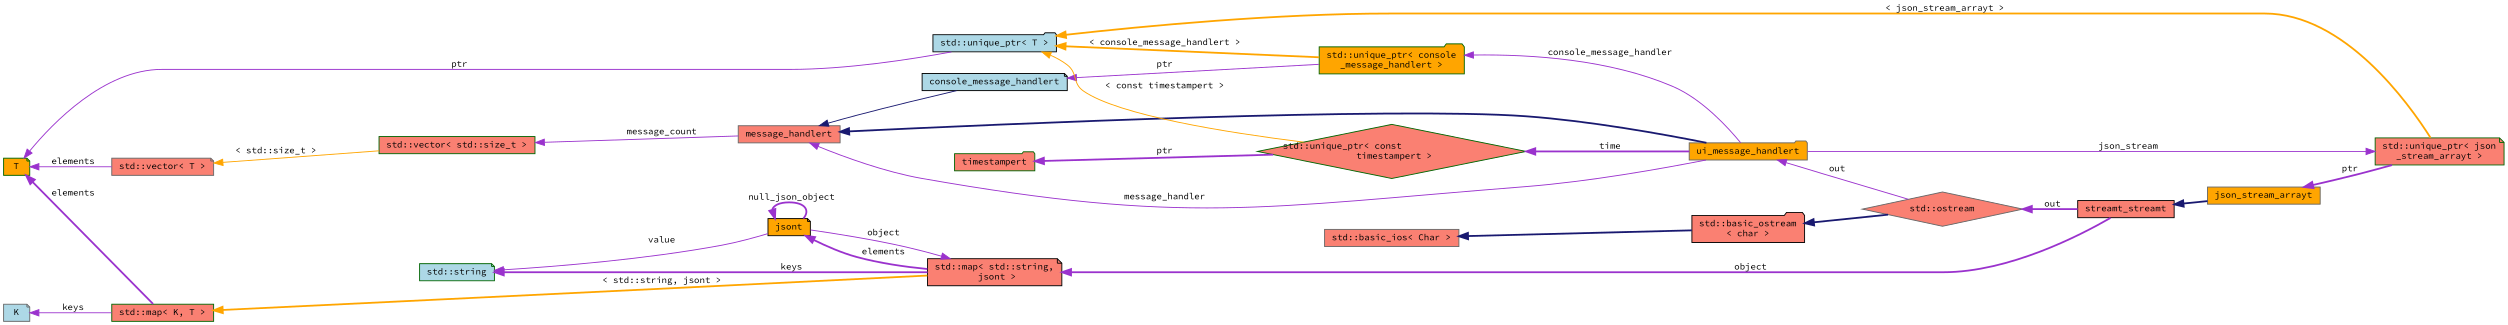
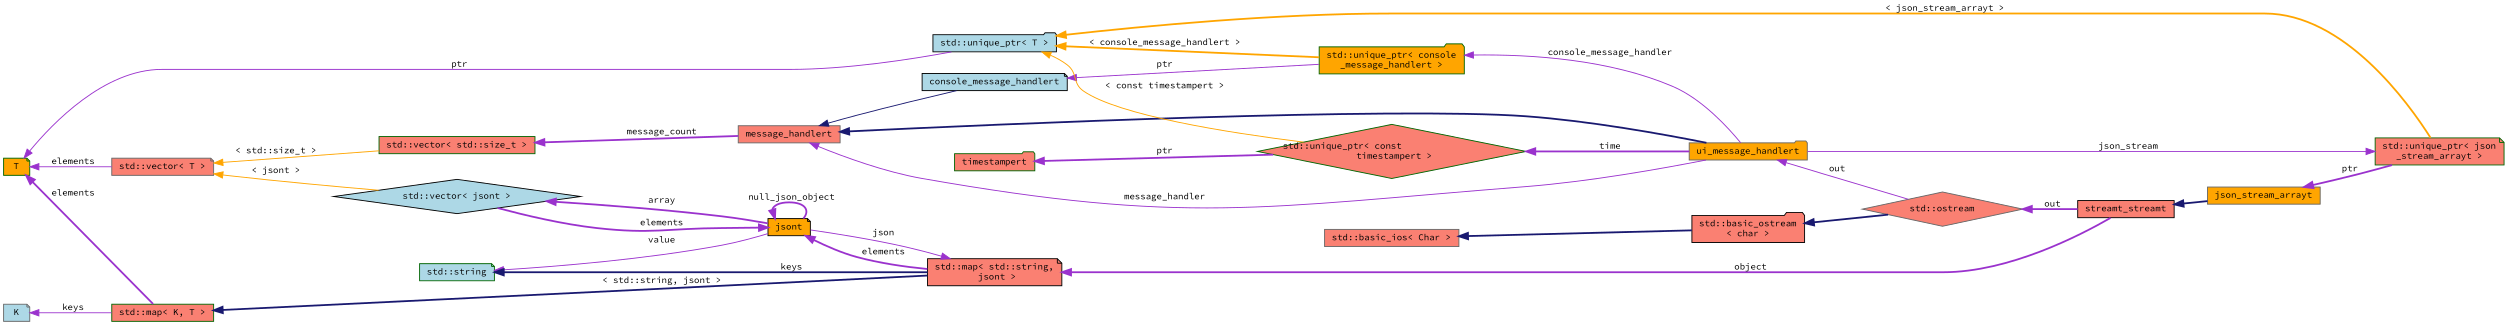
edge "message_handlert" -> "std::vector< std::size_t >": style solid -> bold
node "std::vector< jsont >": added
edge "jsont" -> "std::map< std::string, jsont >": label " object" -> " json"
edge "std::map< std::string, jsont >" -> "std::string": color darkorchid3 -> midnightblue
edge "std::map< std::string, jsont >" -> "std::map< K, T >": color orange -> midnightblue
